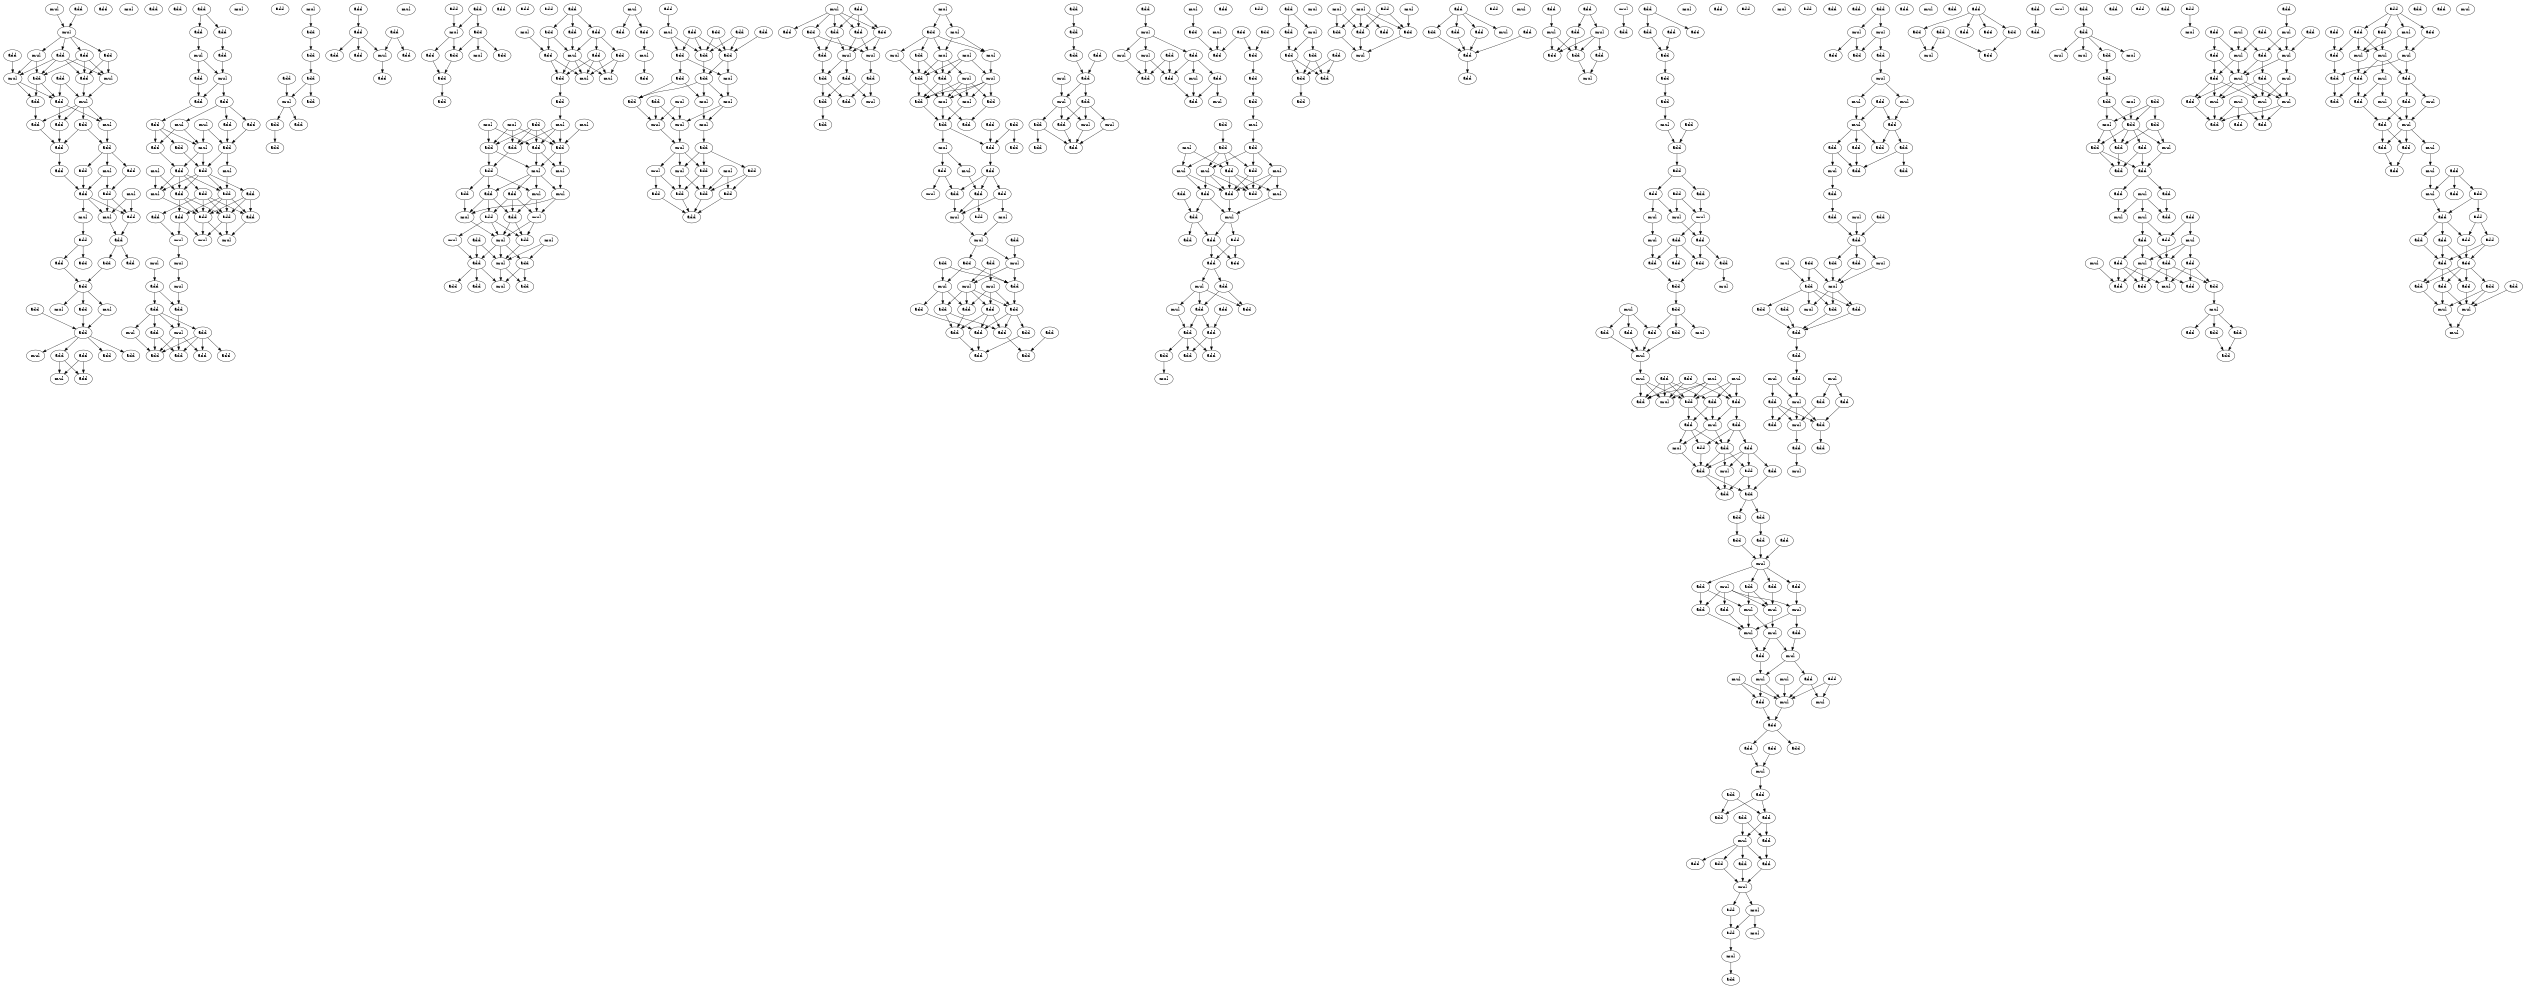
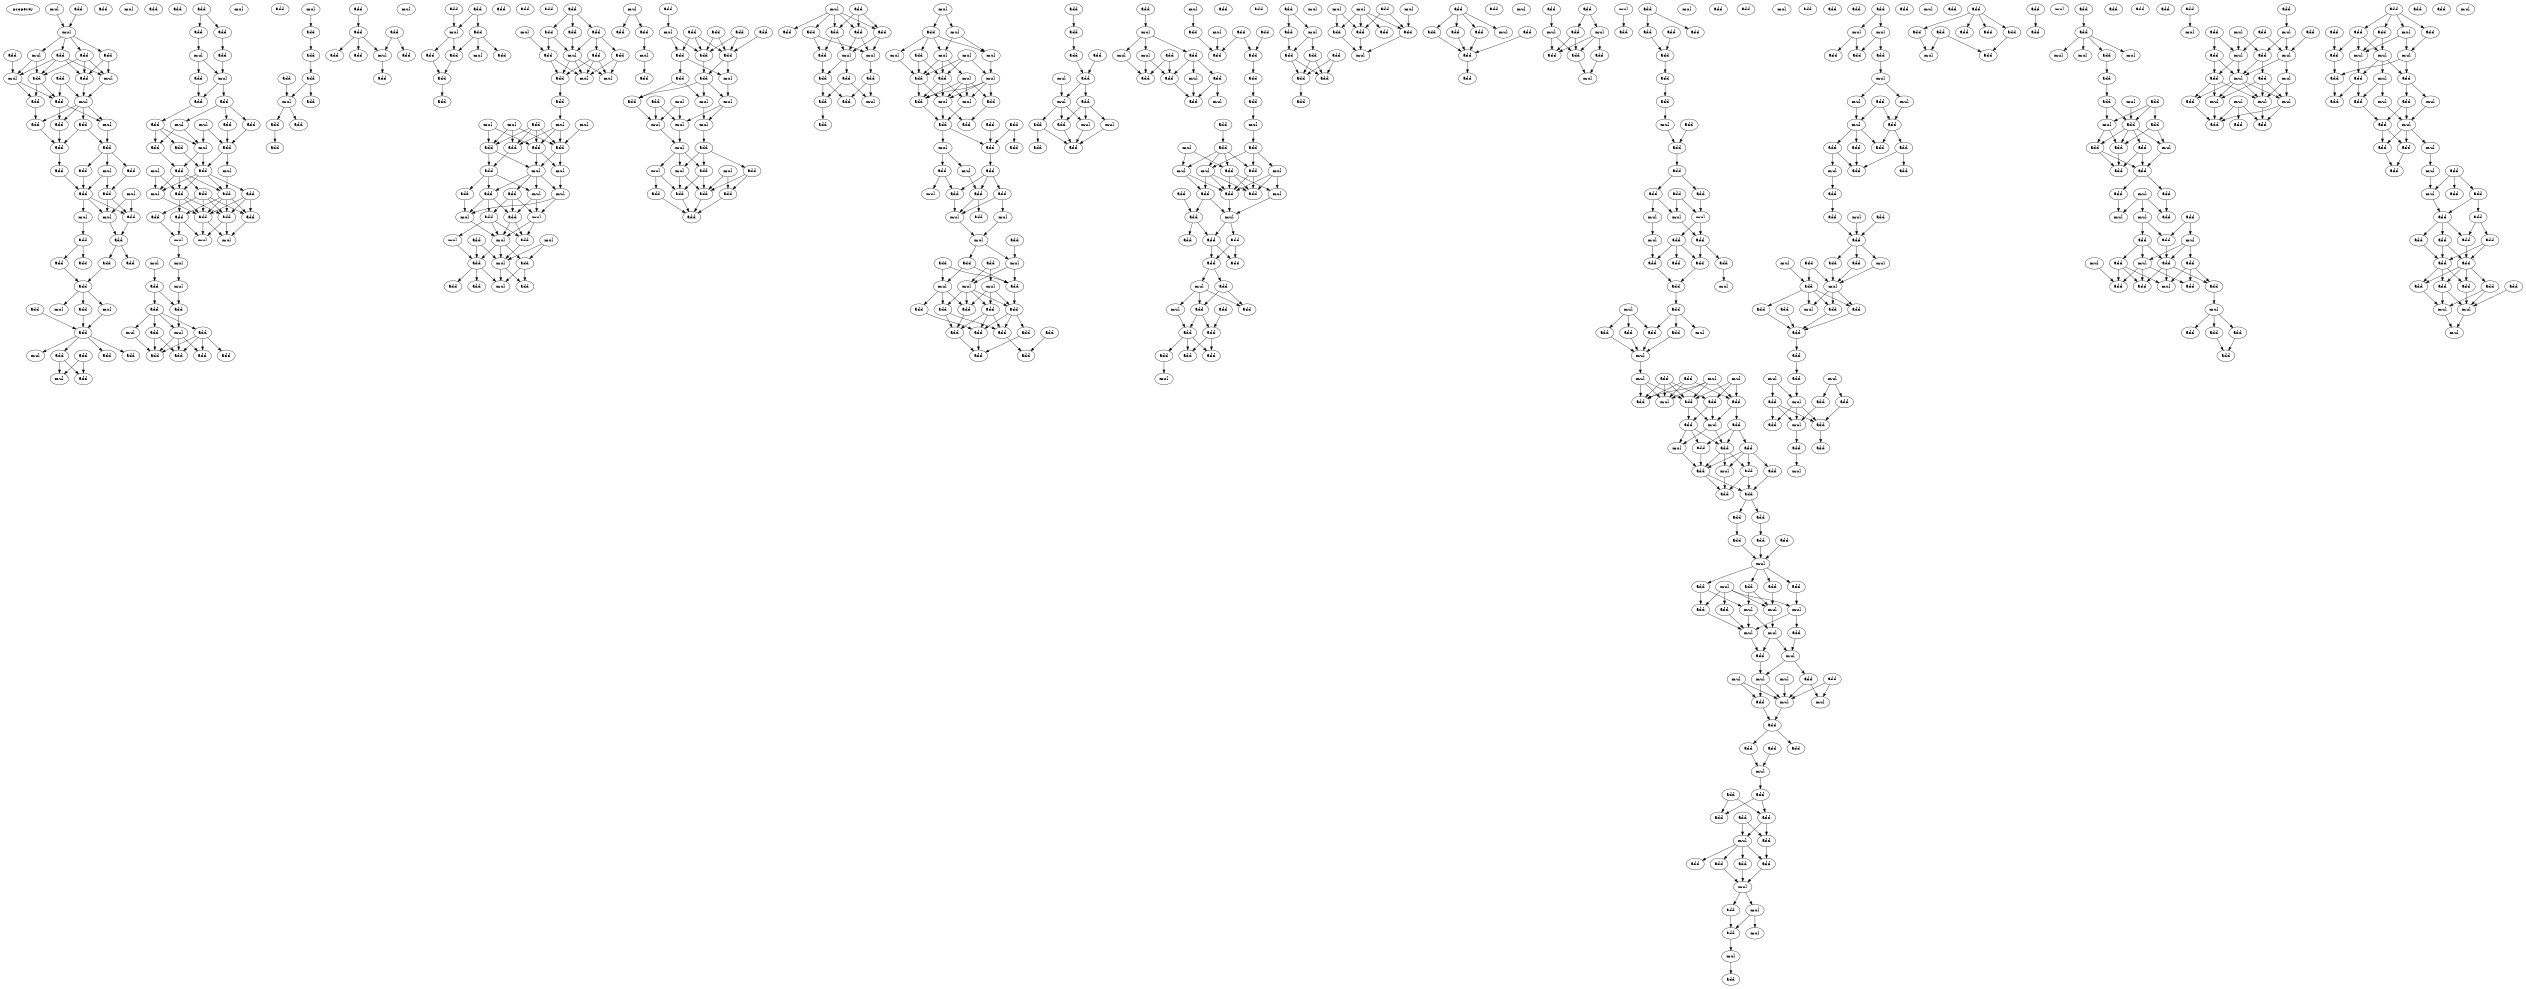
node "property": added
